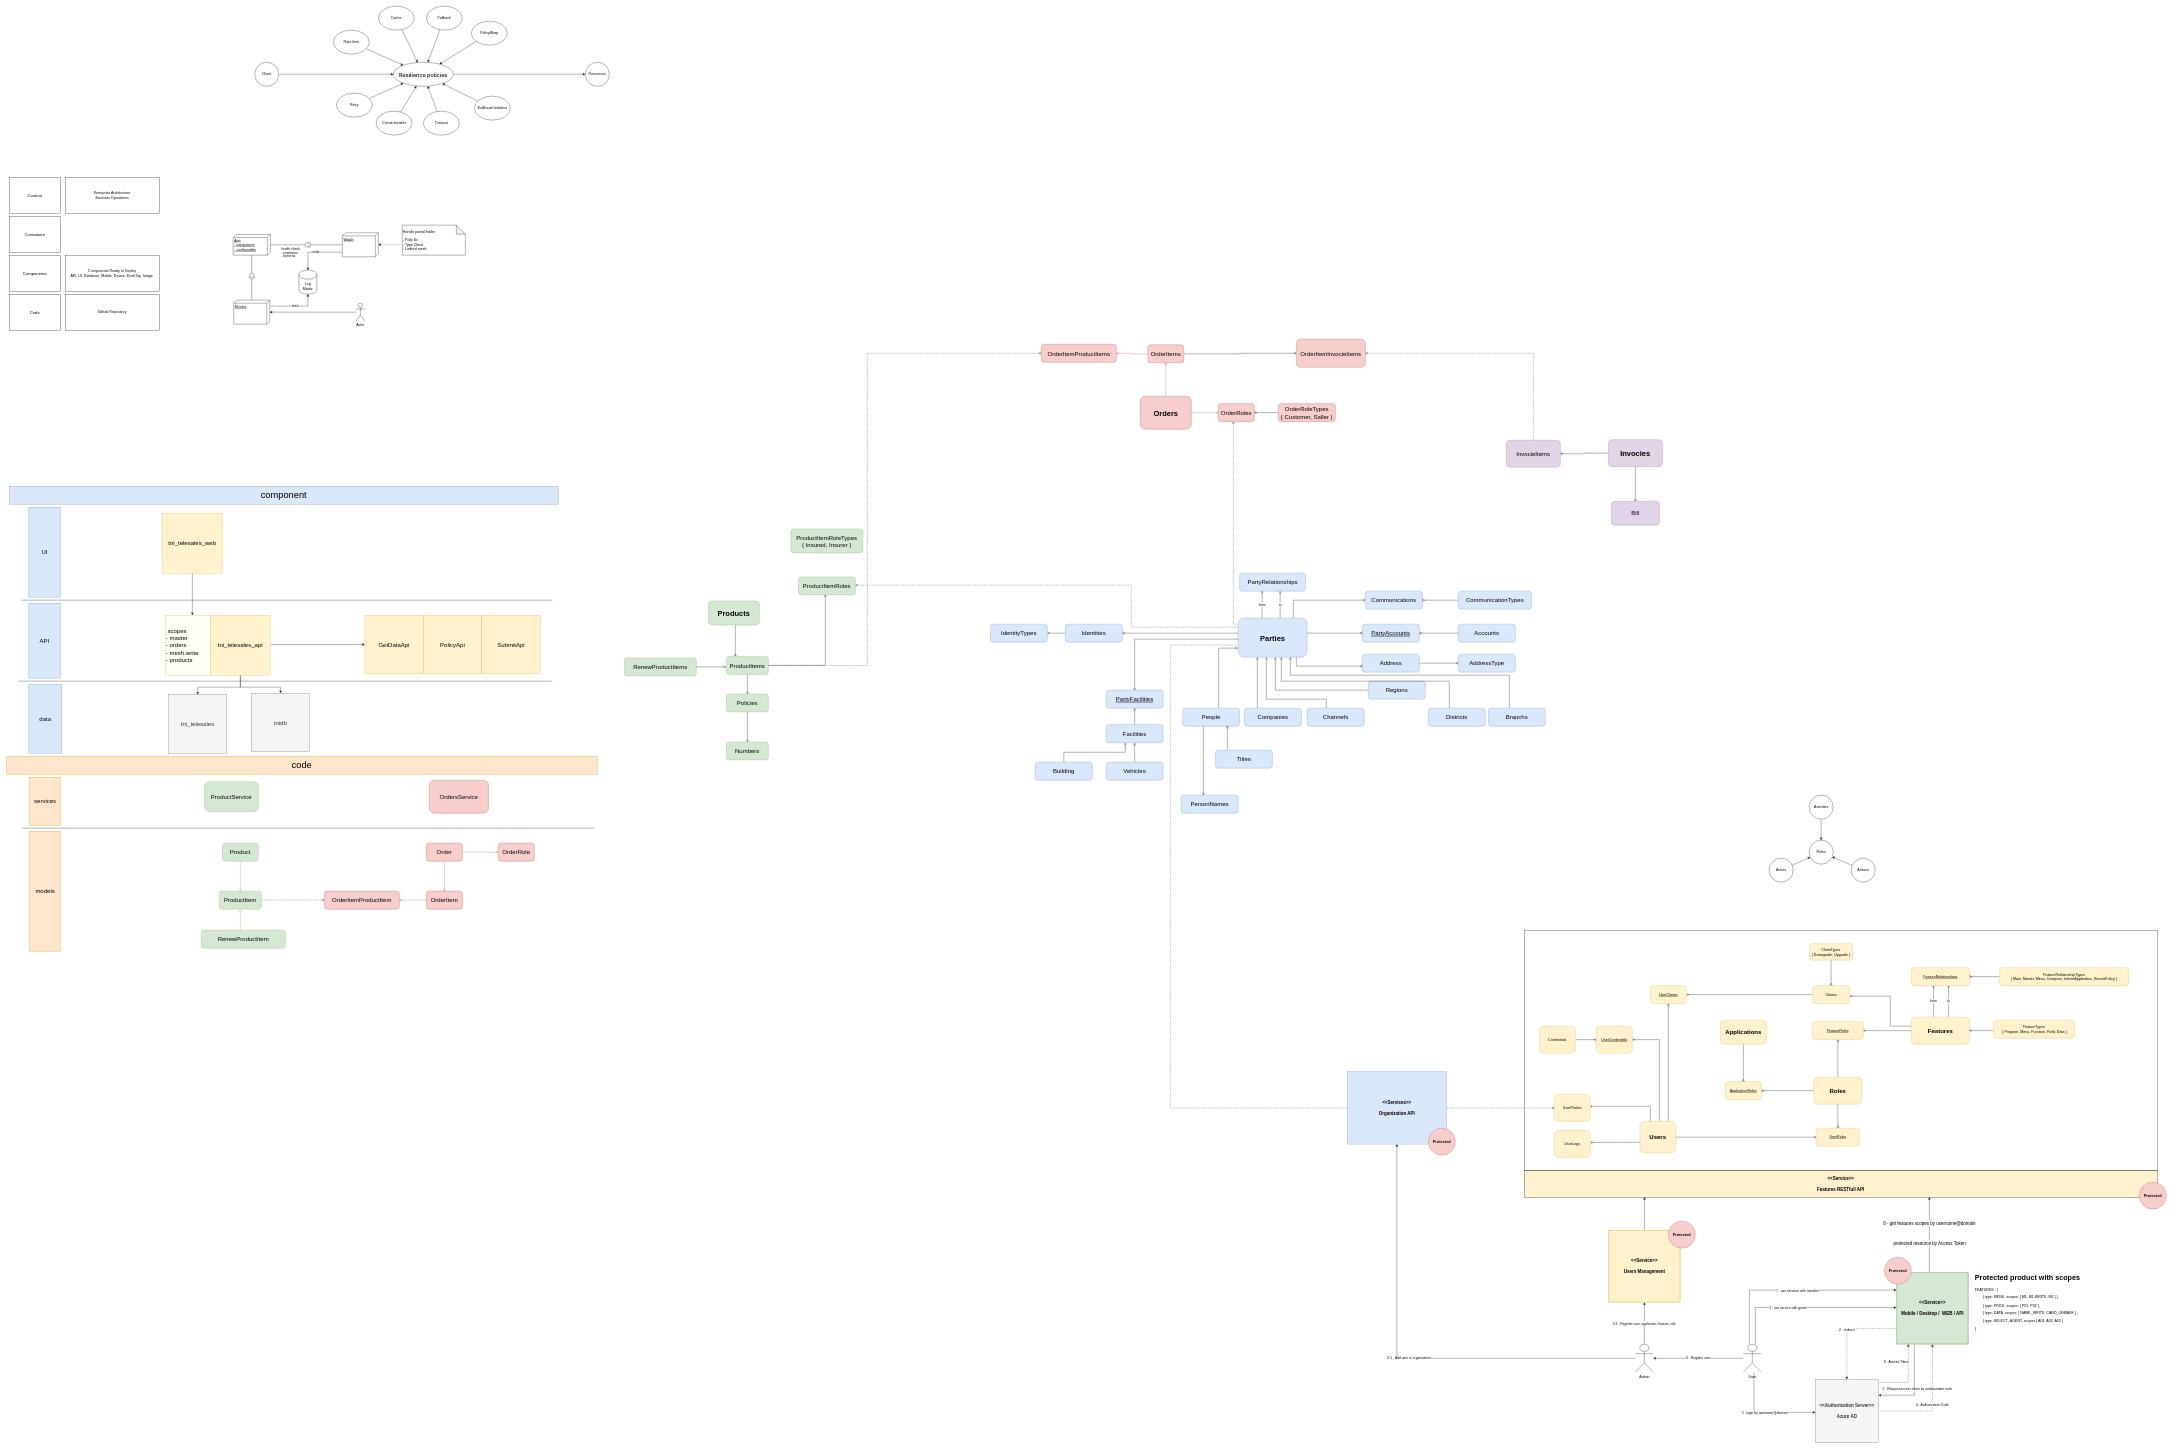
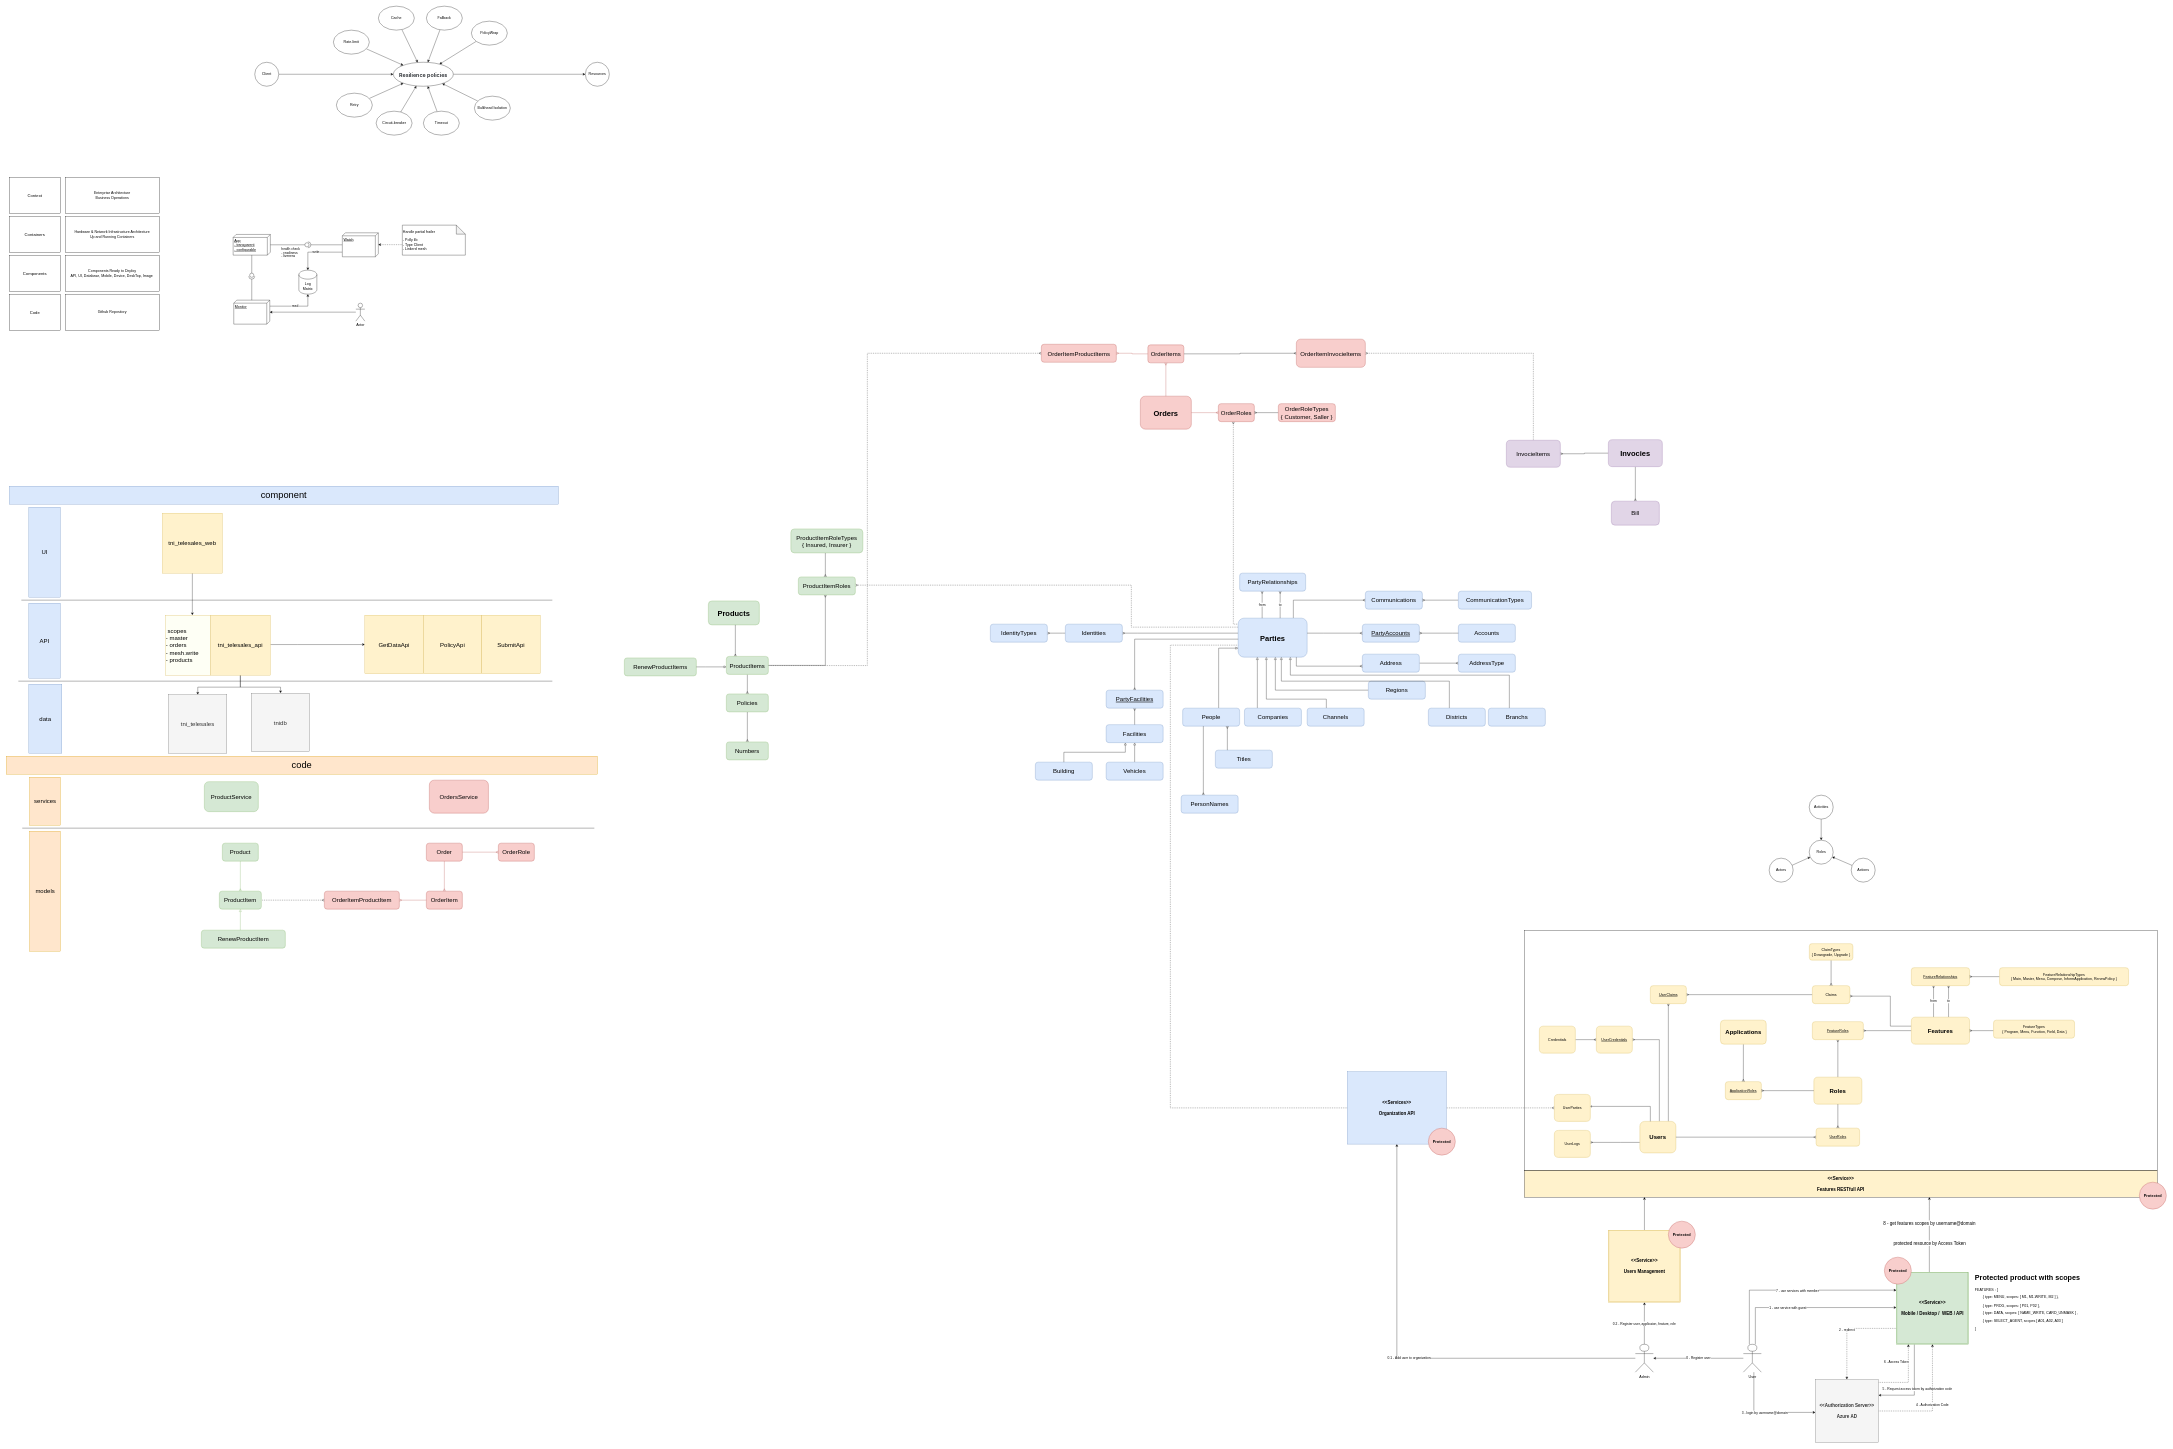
node "Hardware & Network Infrastructure Architecture Up and Running Containers": added
edge "ProductItemRoleTypes { Insured, Insurer }" -> "ProductItemRoles": added
